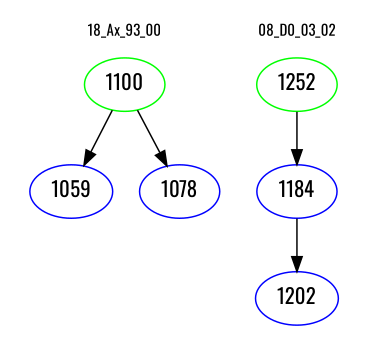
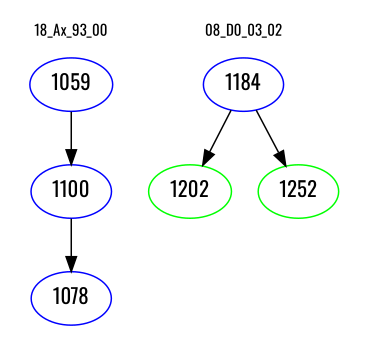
node "1100": color green -> blue
edge "1100" -> "1059": reversed
edge "1252" -> "1184": reversed
node "1202": color blue -> green
